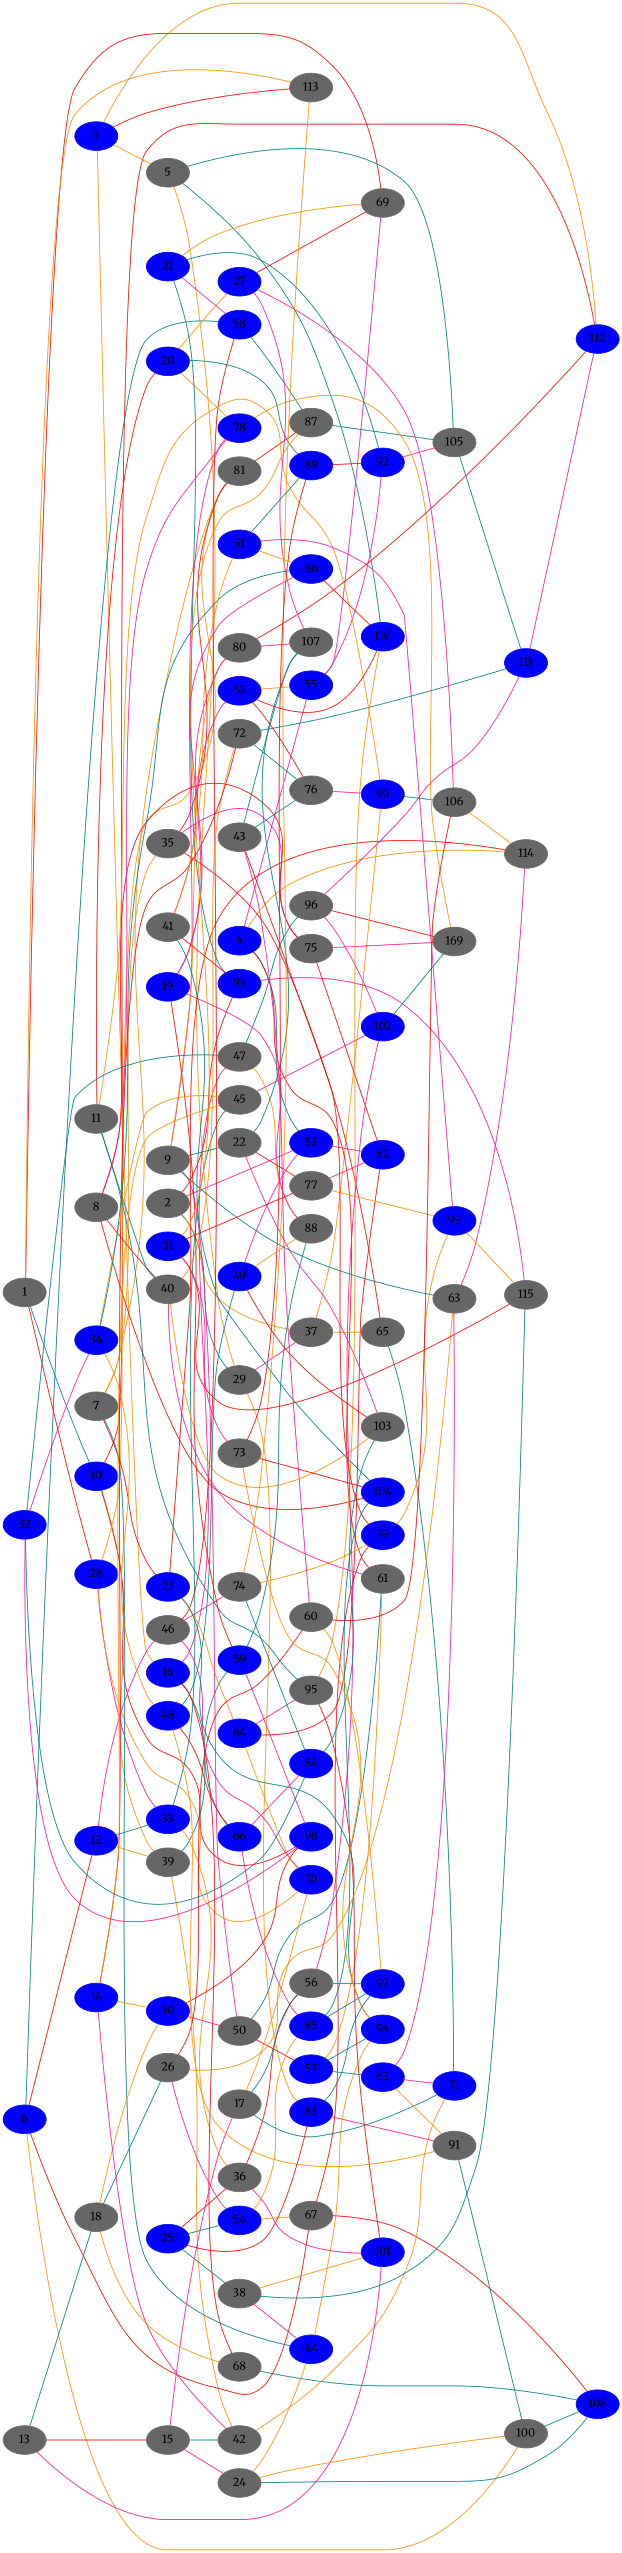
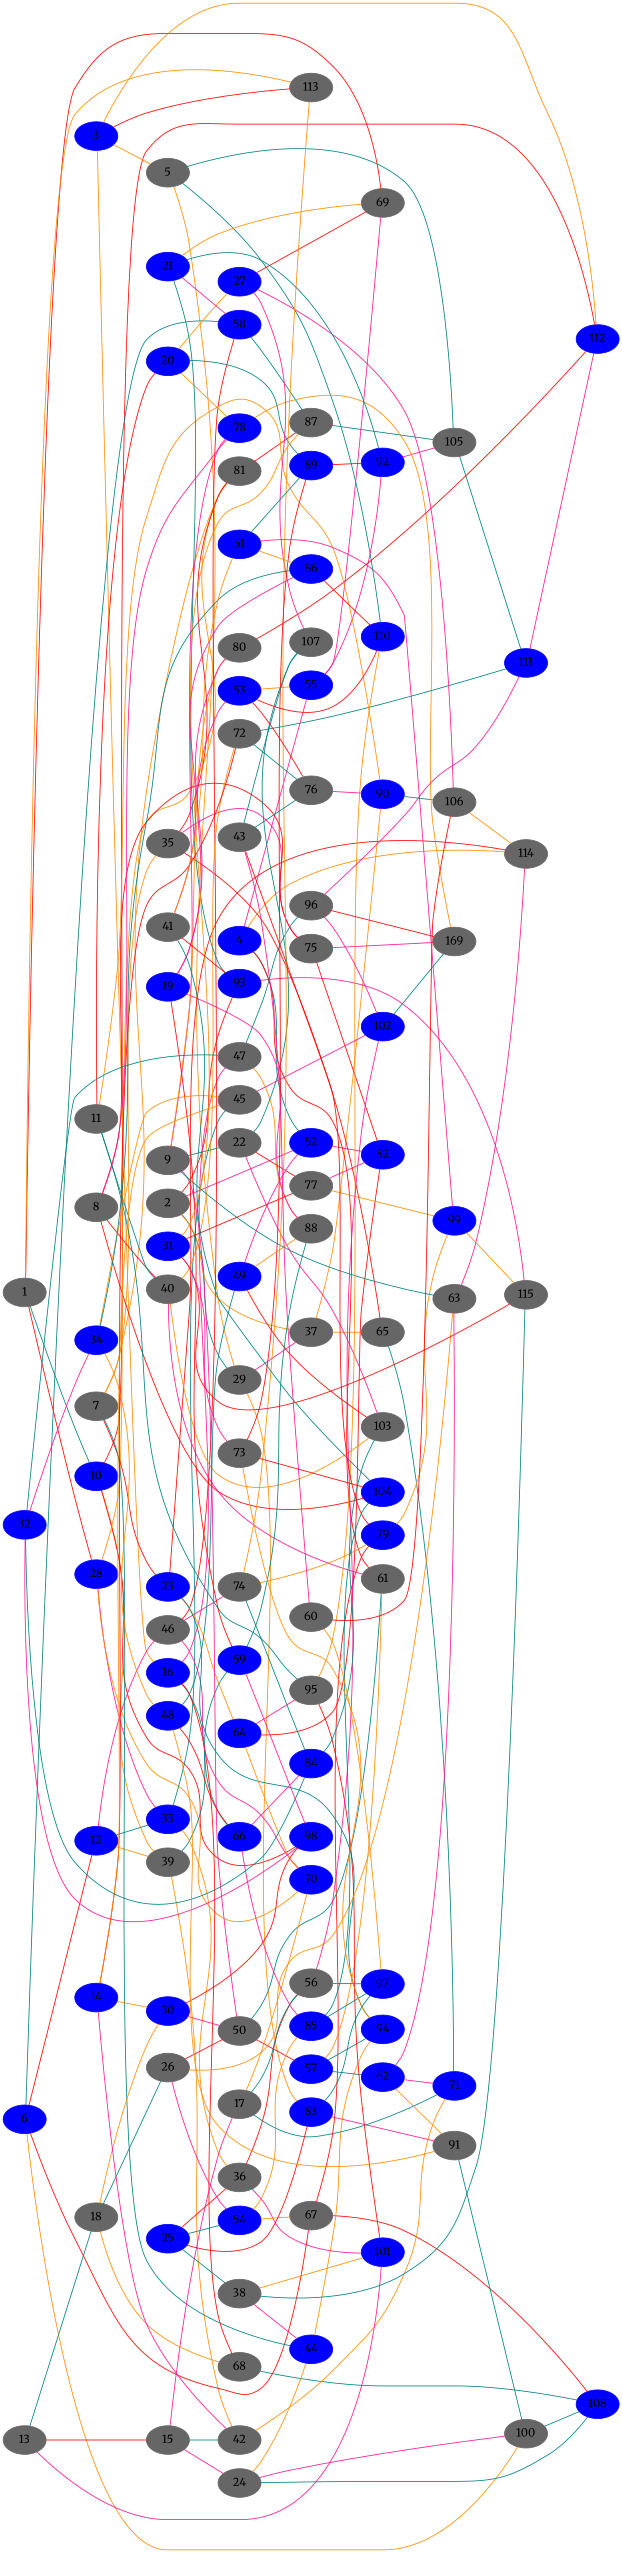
edge "107" -- "80": removed
edge "60" -- "26": now "50" -- "26"
edge "100" -- "24": color darkorange -> deeppink
